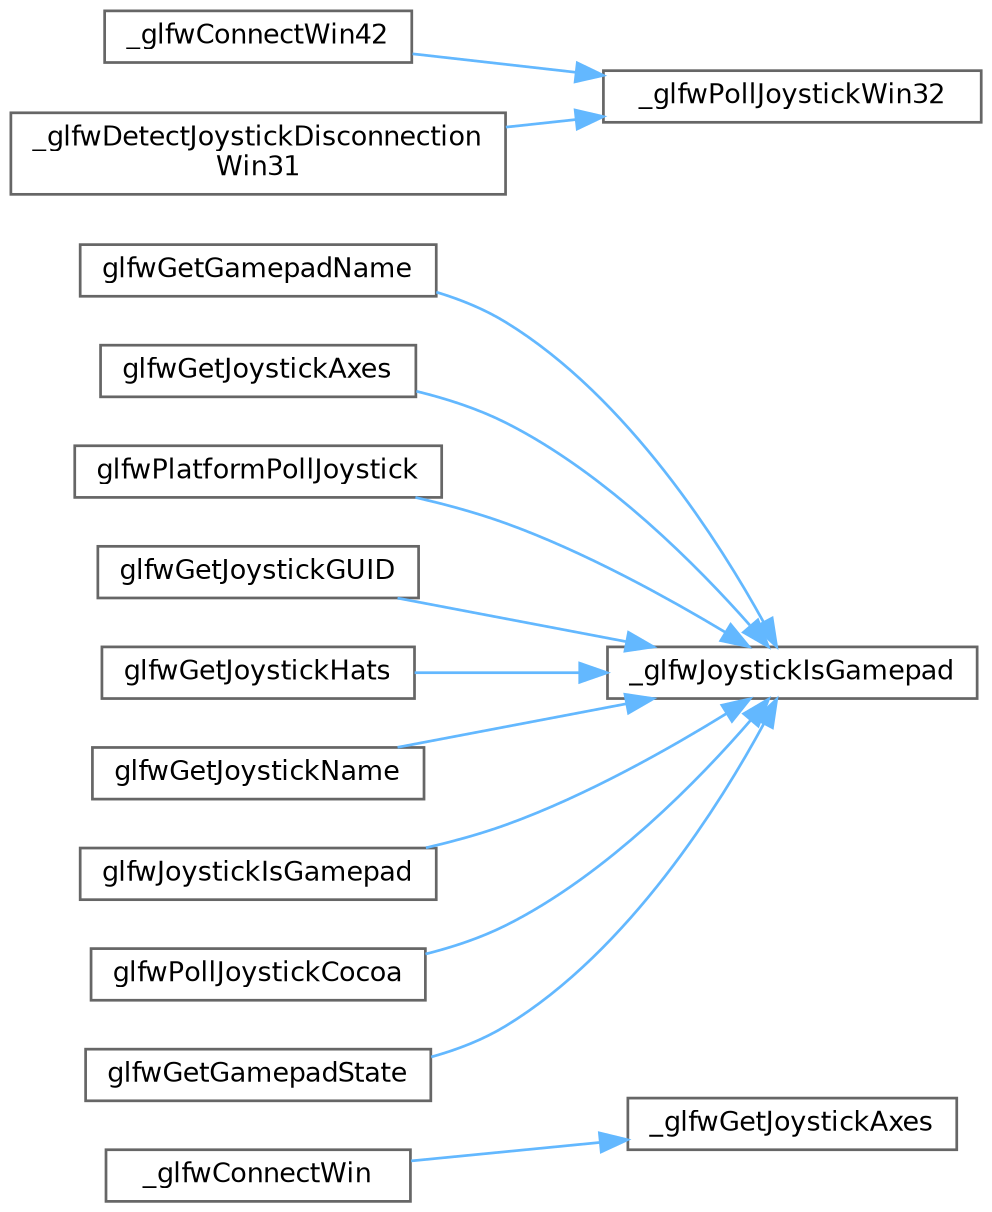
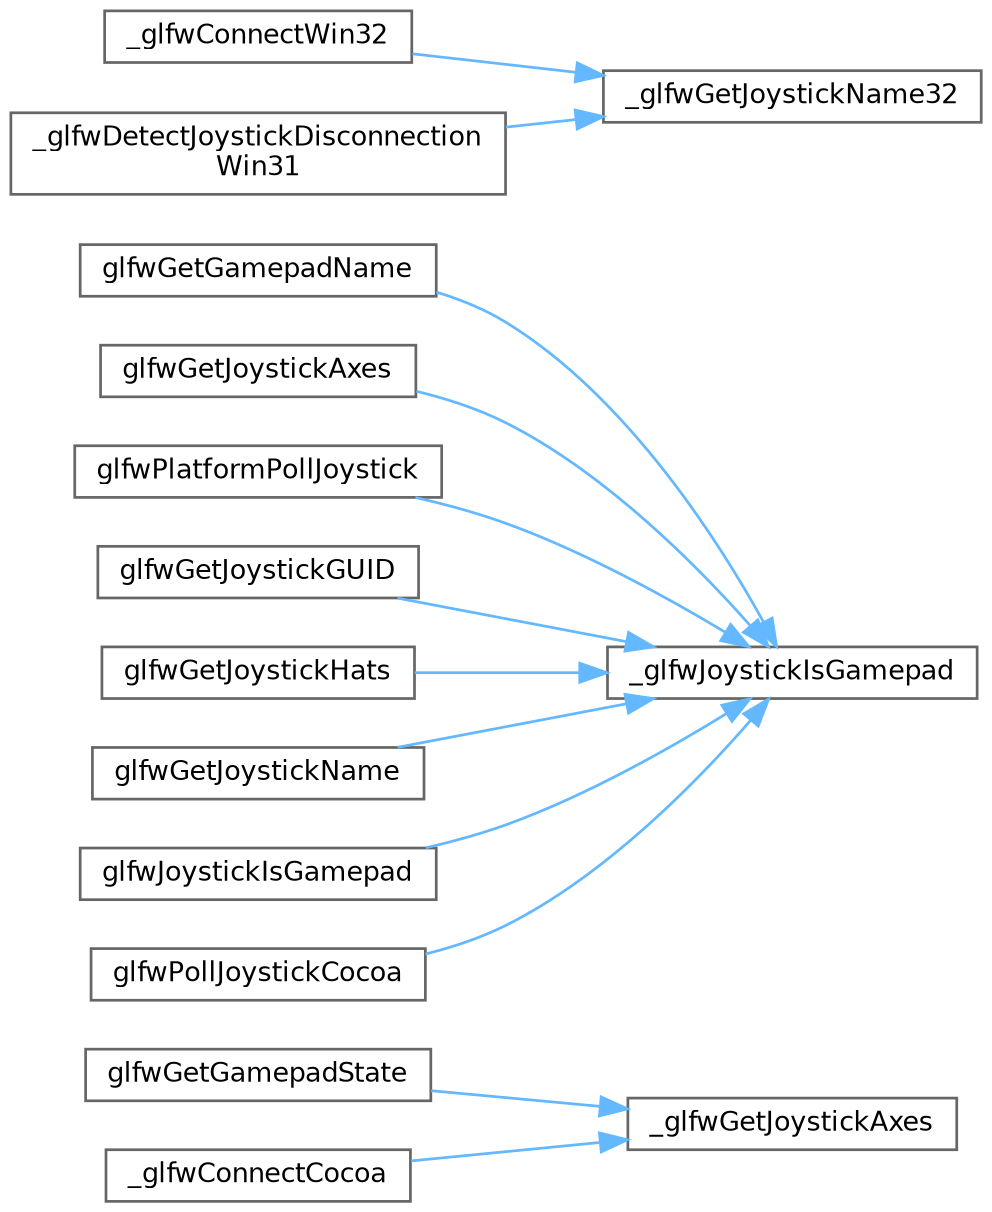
node "_glfwConnectWin42": label "_glfwConnectWin42" -> "_glfwConnectWin32"
node "_glfwPollJoystickWin32": label "_glfwPollJoystickWin32" -> "_glfwGetJoystickName32"
edge "glfwGetGamepadState" -> "_glfwJoystickIsGamepad": now "glfwGetGamepadState" -> "_glfwGetJoystickAxes"
node "_glfwConnectWin": label "_glfwConnectWin" -> "_glfwConnectCocoa"
